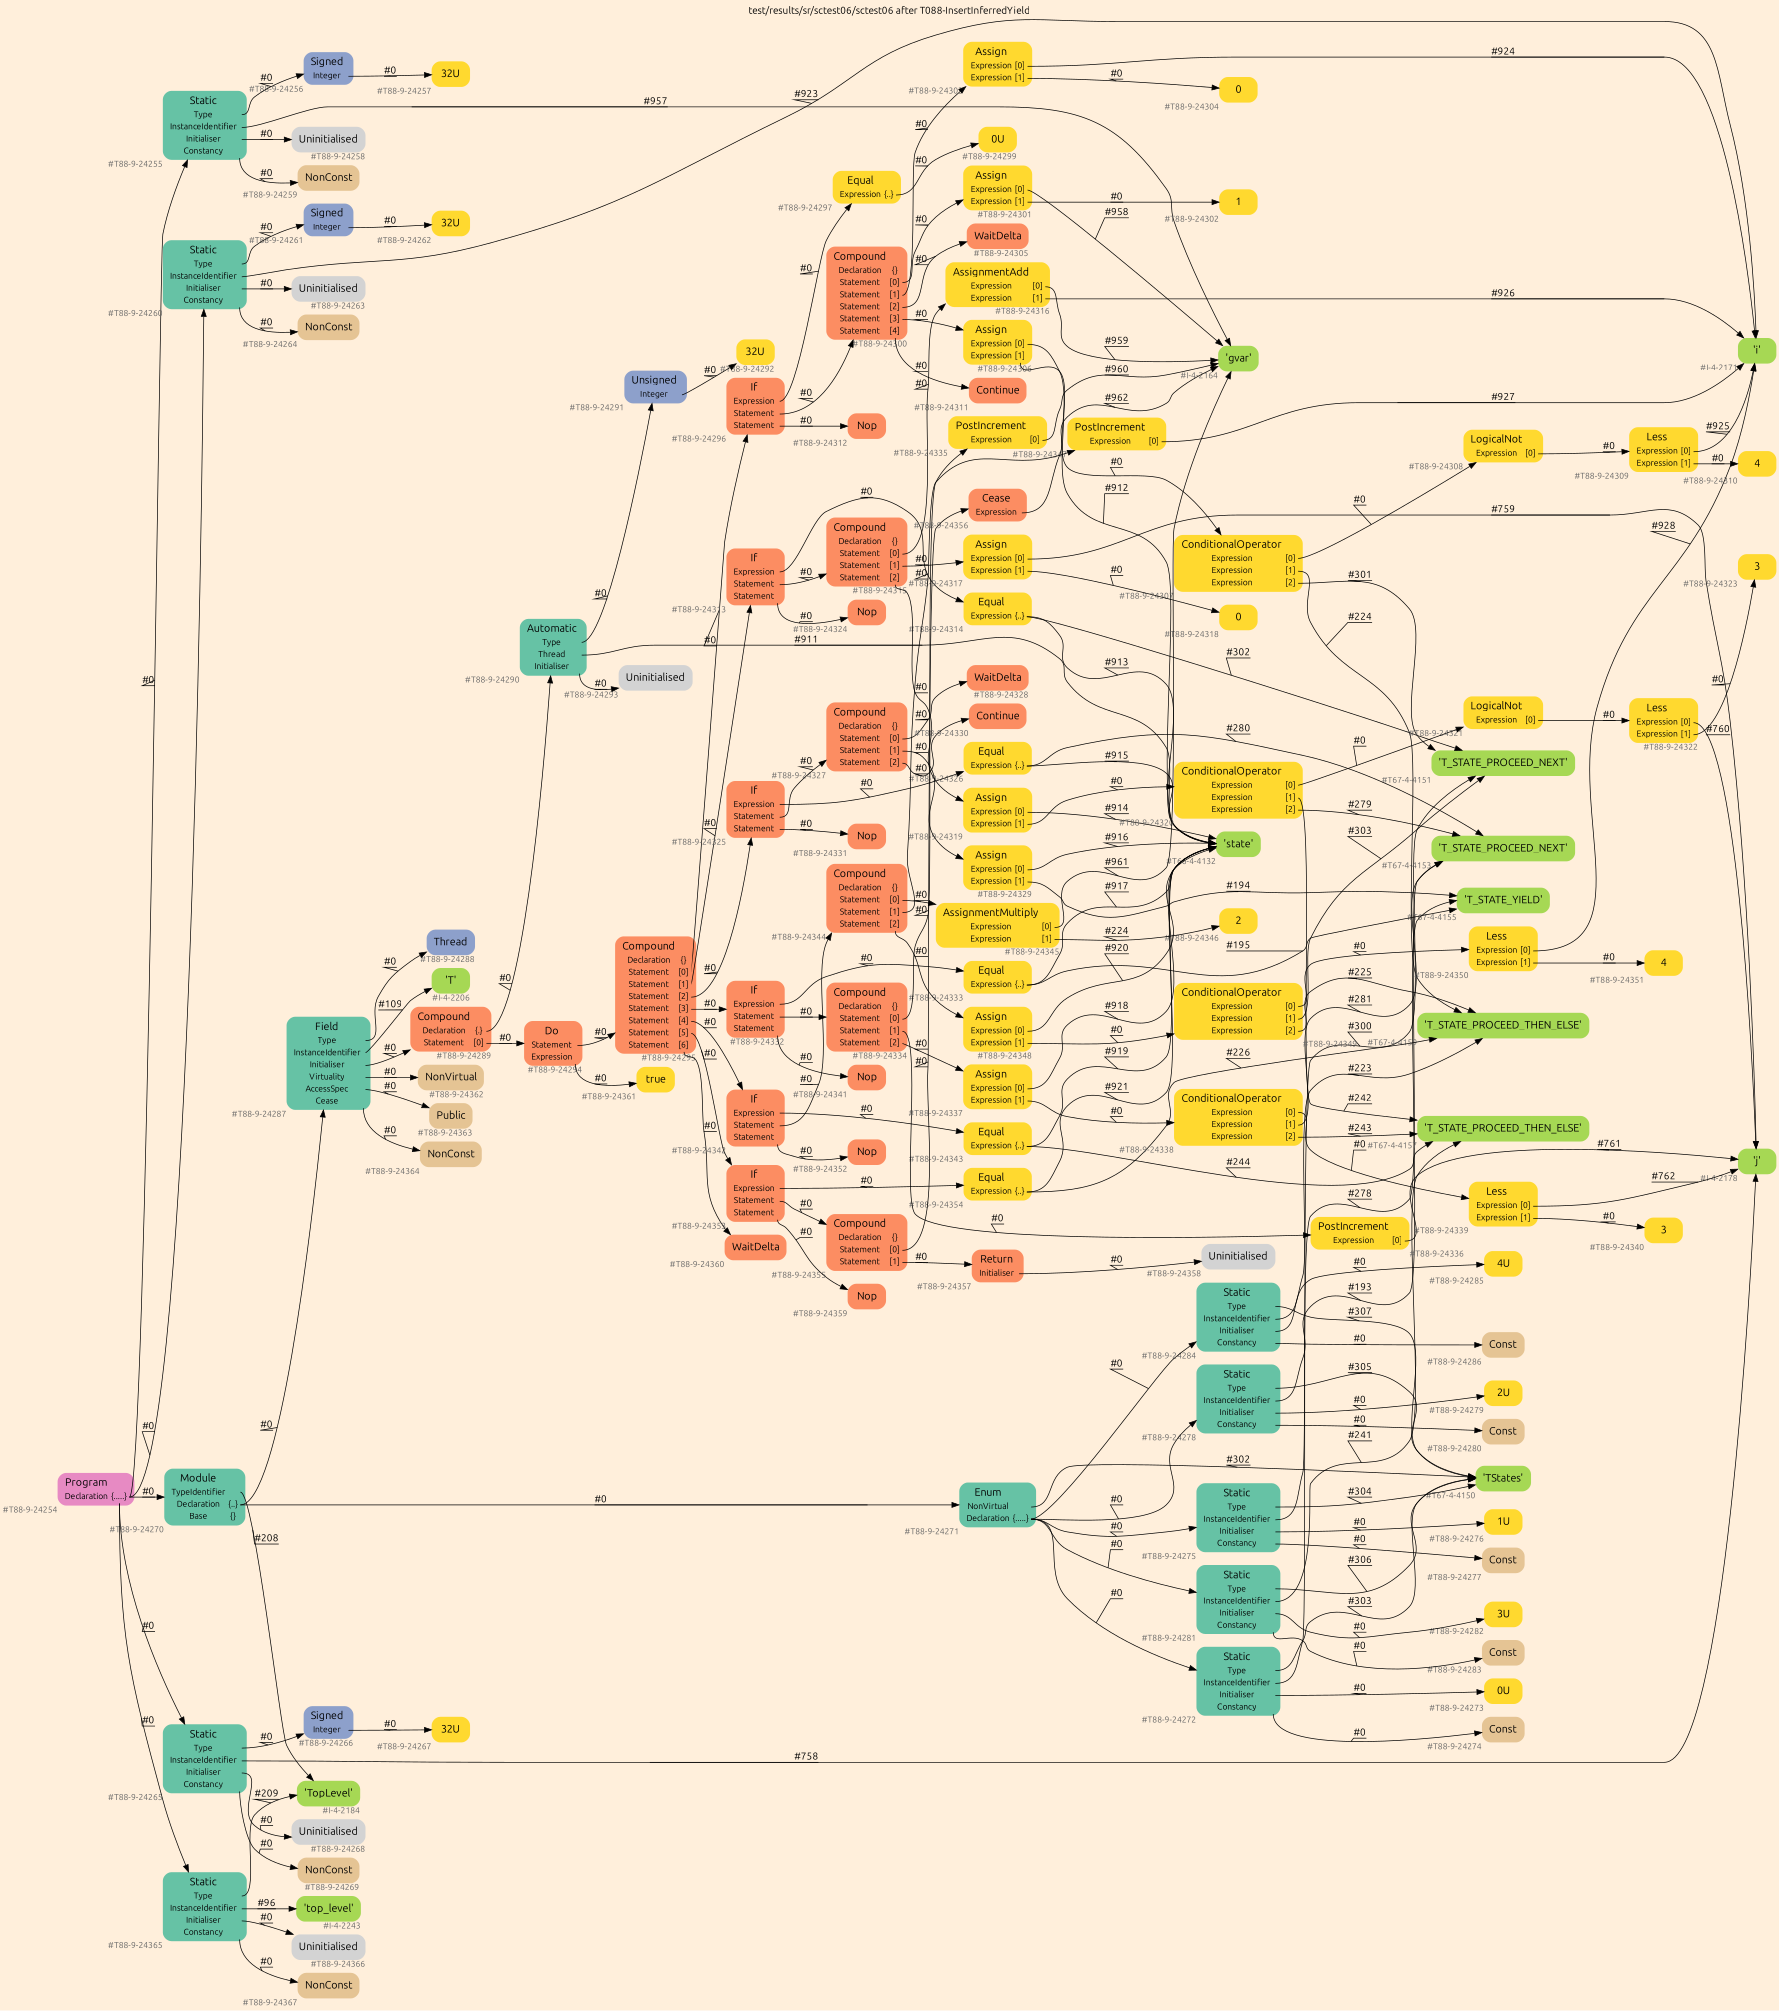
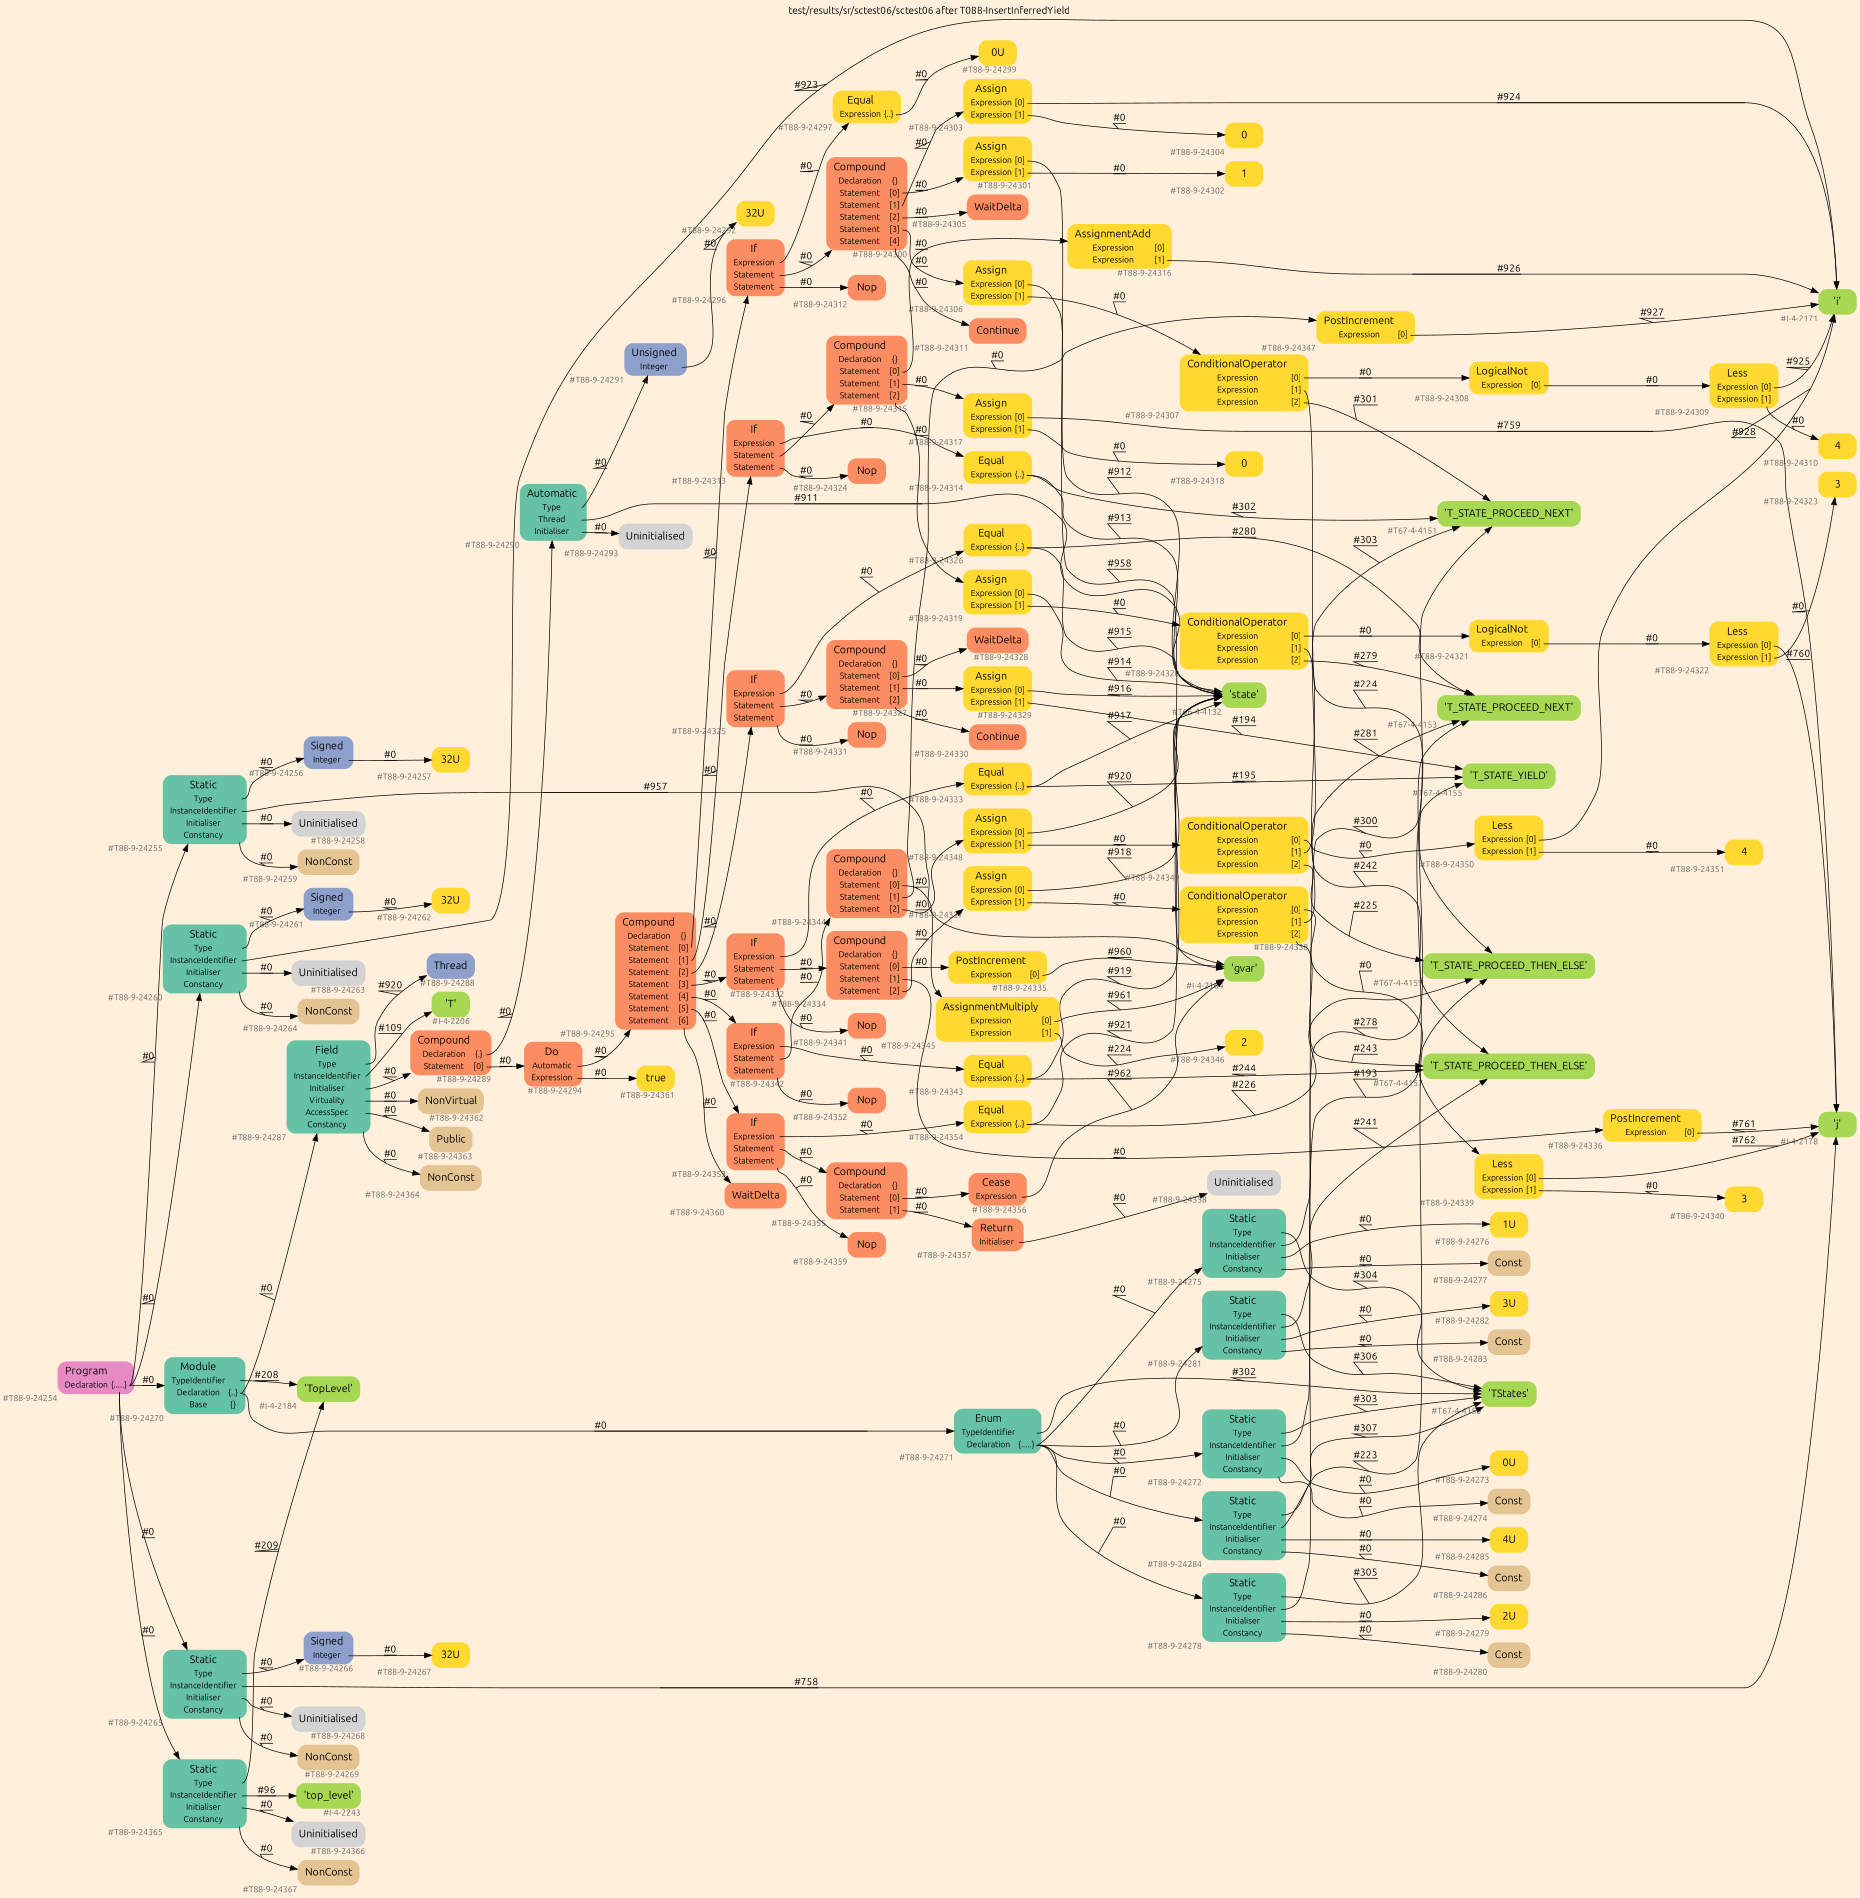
edge "AssignmentAdd" -> "'gvar'": removed, label "#959"
edge "Field" -> "Thread": label "#0" -> "#920"
node "Do": text "Statement" -> "Automatic"
node "Field": text "Cease" -> "Constancy"
node "Enum": text "NonVirtual" -> "TypeIdentifier"
